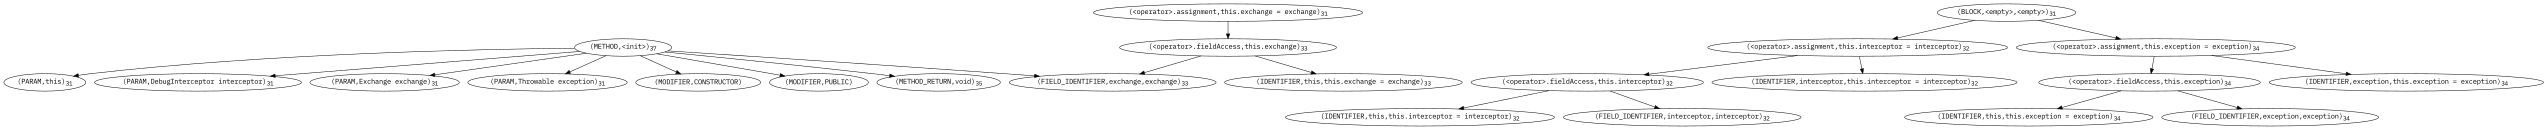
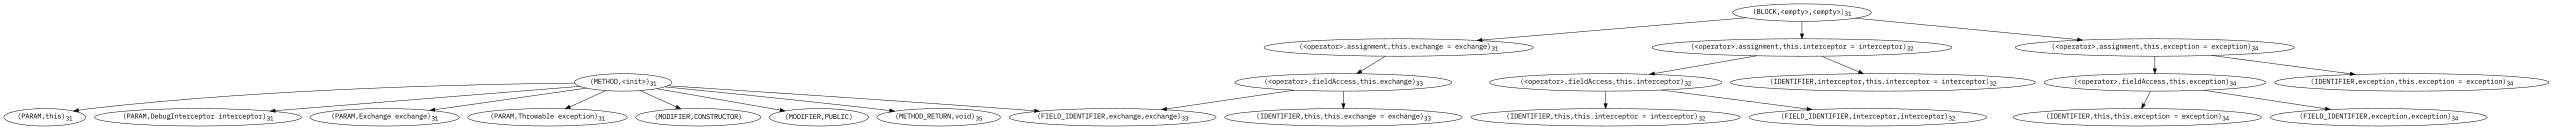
edge "(BLOCK,<empty>,<empty>)" -> "(<operator>.assignment,this.exchange = exchange)": added
node "(METHOD,<init>)": text "37" -> "31"
